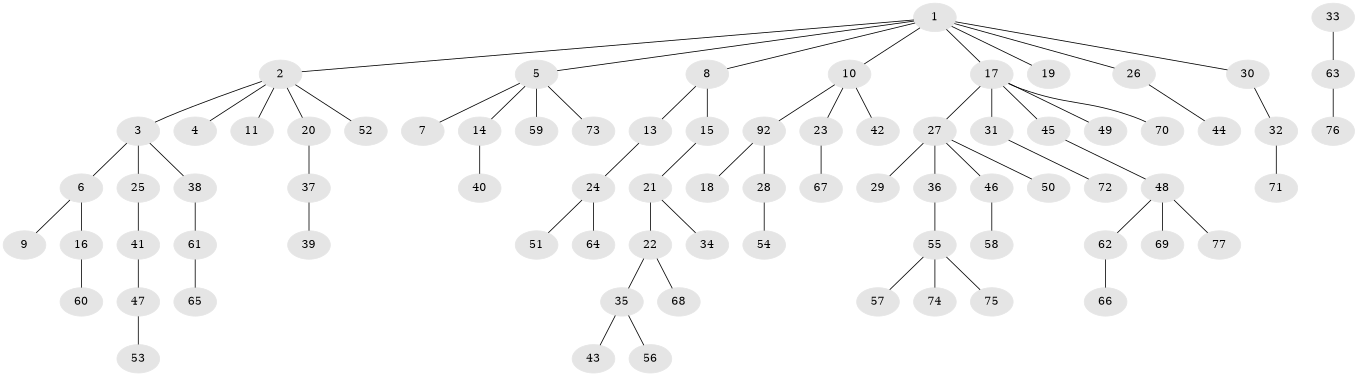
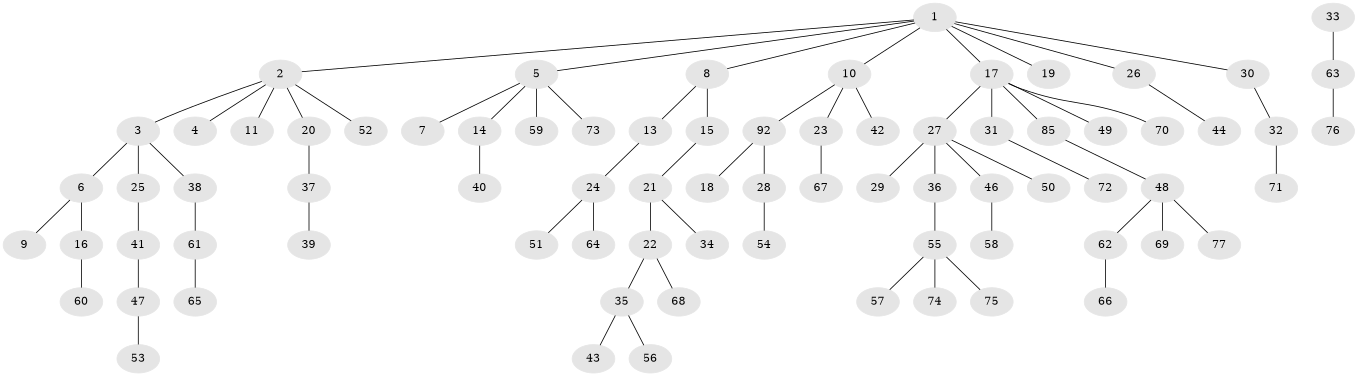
node "45": label "45" -> "85"
